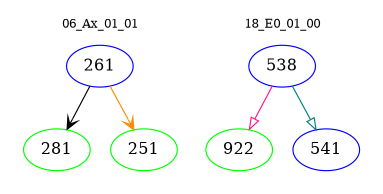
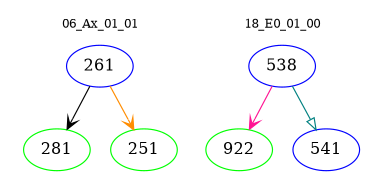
edge "538" -> "922": arrowhead onormal -> vee
